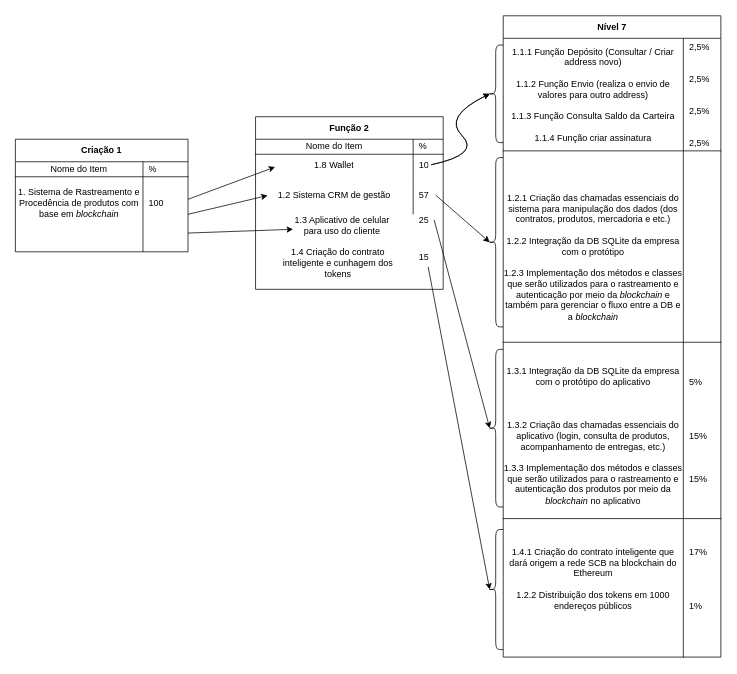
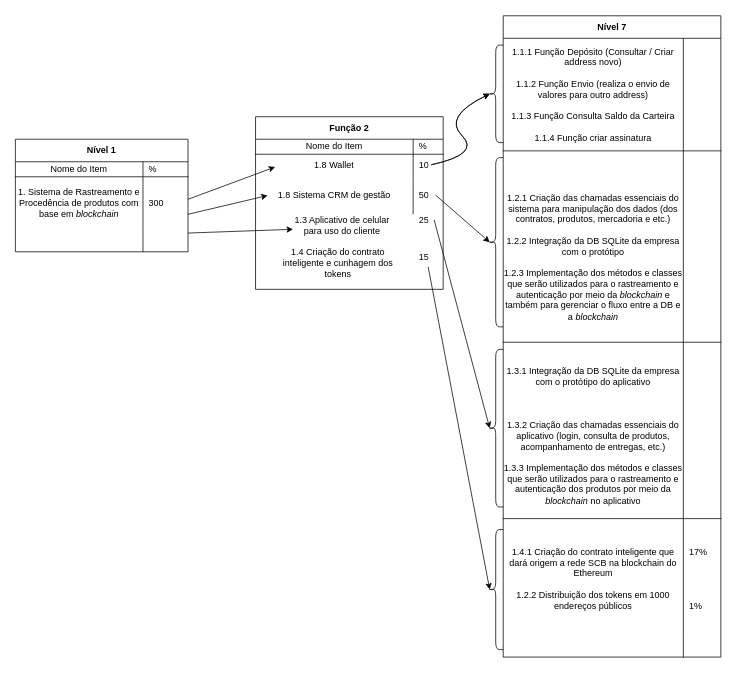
node "2,5% 2,5% 2,5% 2,5%": removed
node "Criação 1": label "Criação 1" -> "Nível 1"
node "1.2 Sistema CRM de gestão": label "1.2 Sistema CRM de gestão" -> "1.8 Sistema CRM de gestão"
node "57": label "57" -> "50"
node "100": label "100" -> "300"
node "5% 15% 15%": removed
